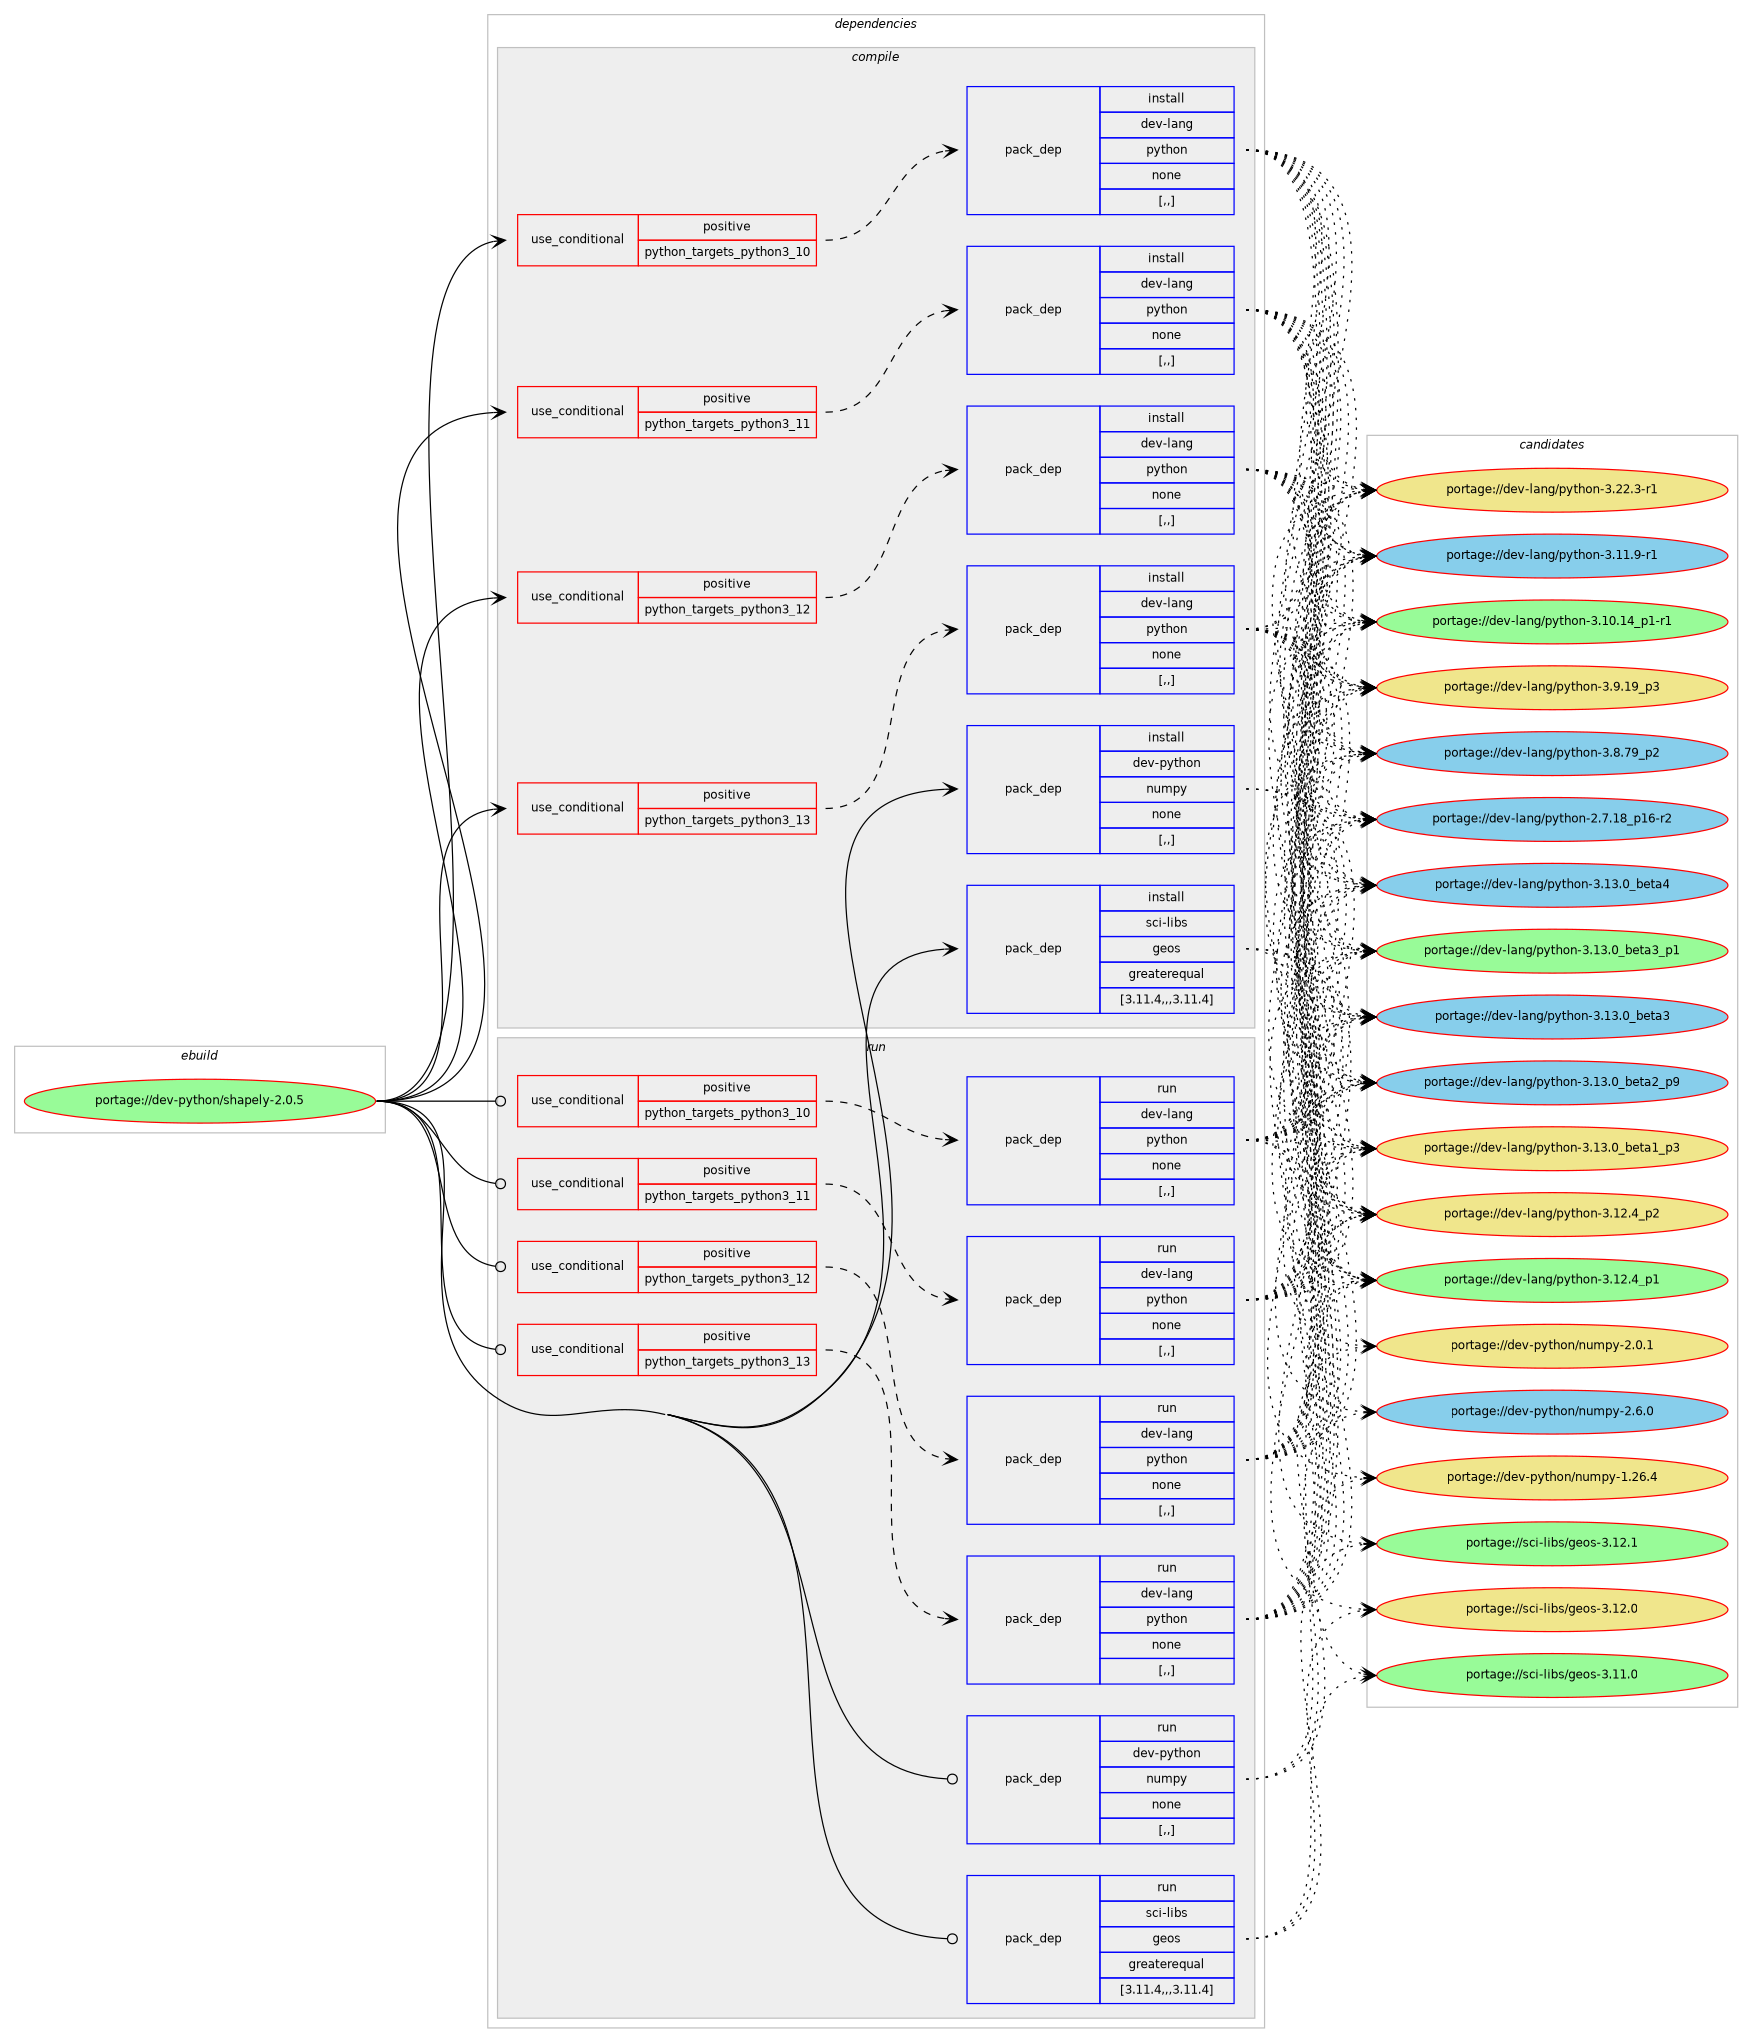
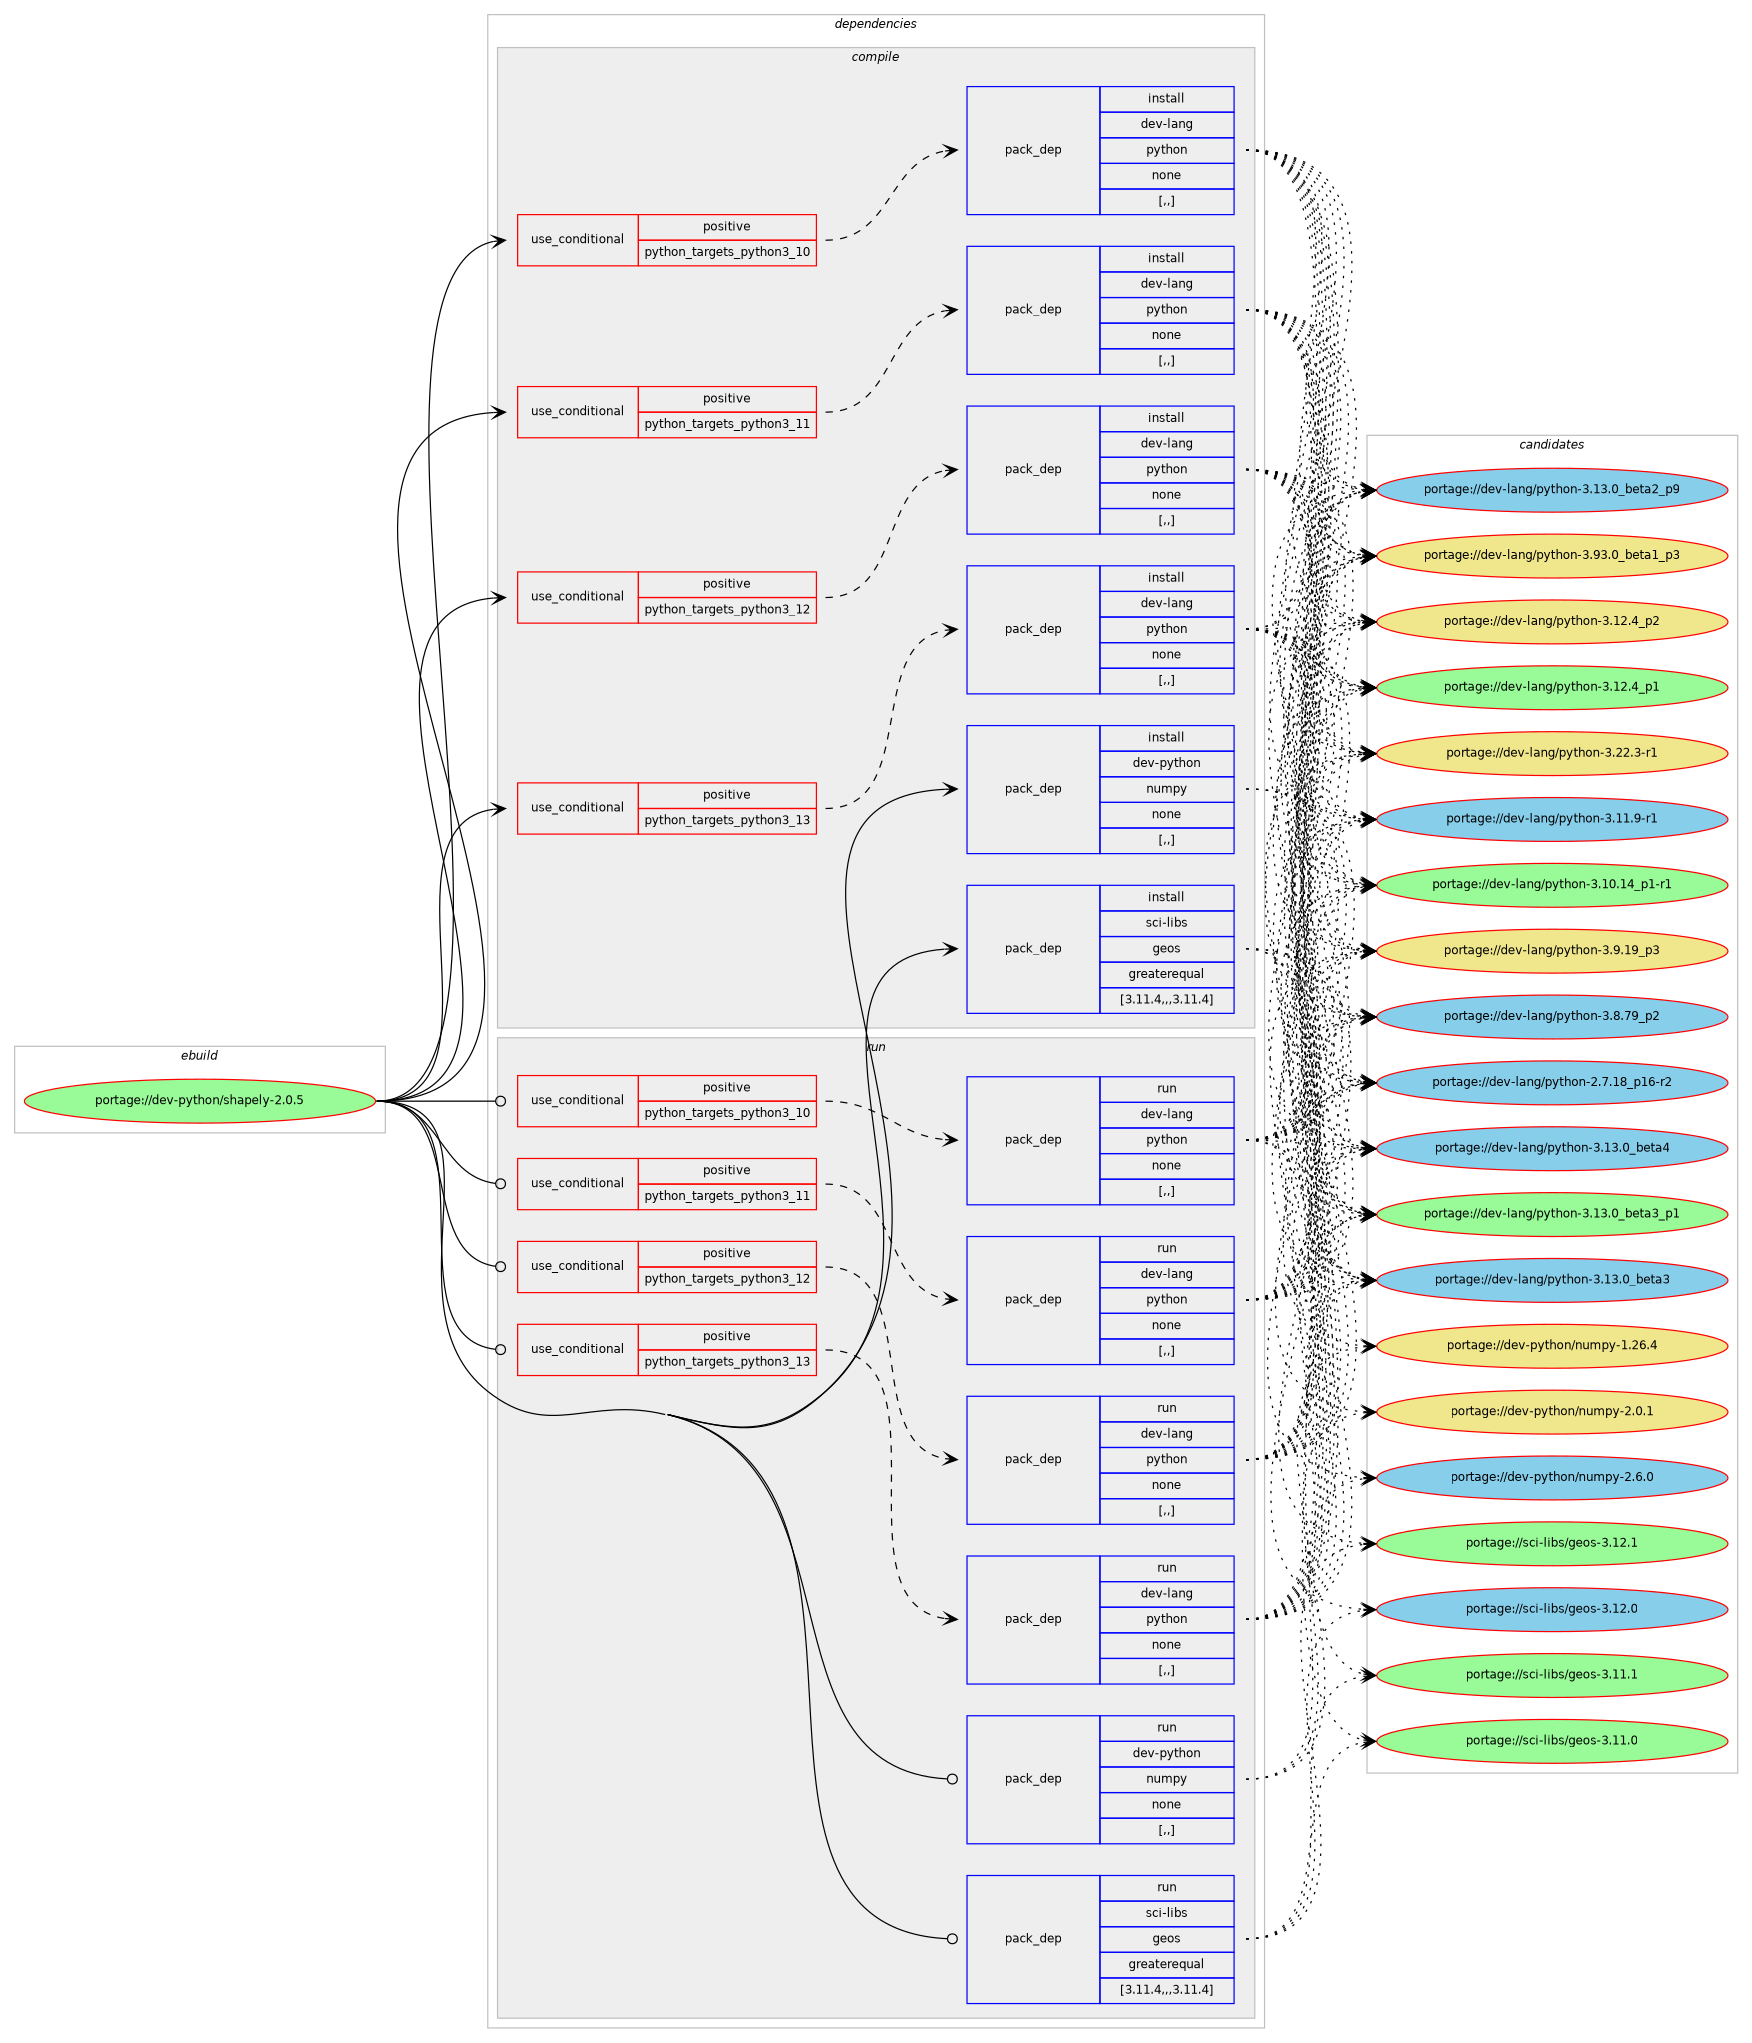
node "portage://dev-lang/python-3.13.0_beta1_p3": label "portage://dev-lang/python-3.13.0_beta1_p3" -> "portage://dev-lang/python-3.93.0_beta1_p3"
node "portage://sci-libs/geos-3.12.0": fillcolor khaki -> skyblue
node "portage://sci-libs/geos-3.11.1": added
